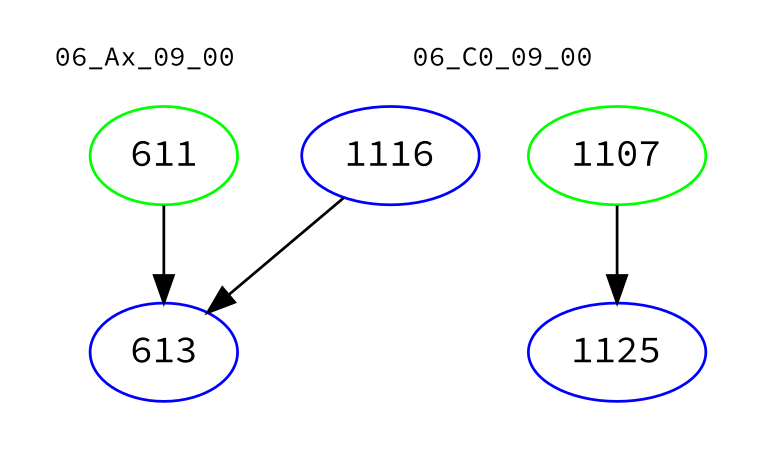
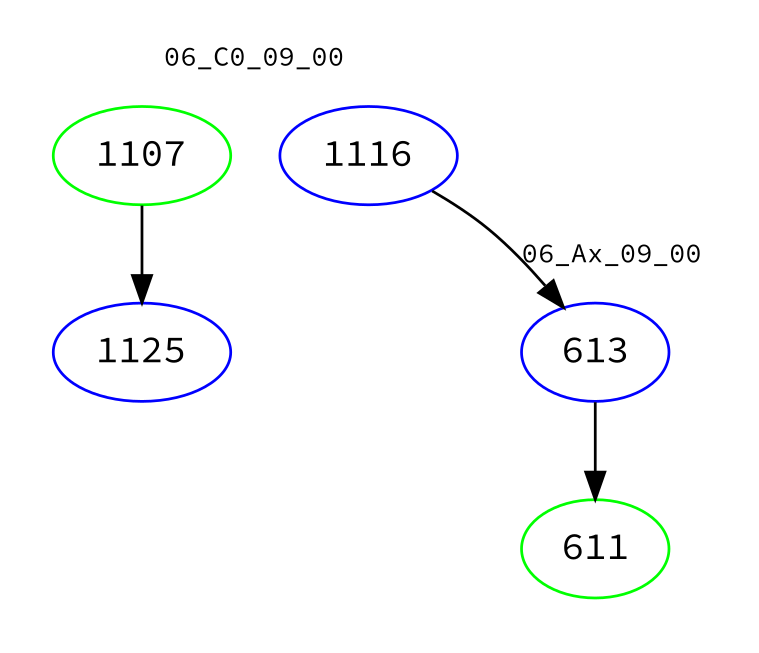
edge "611" -> "613": reversed
